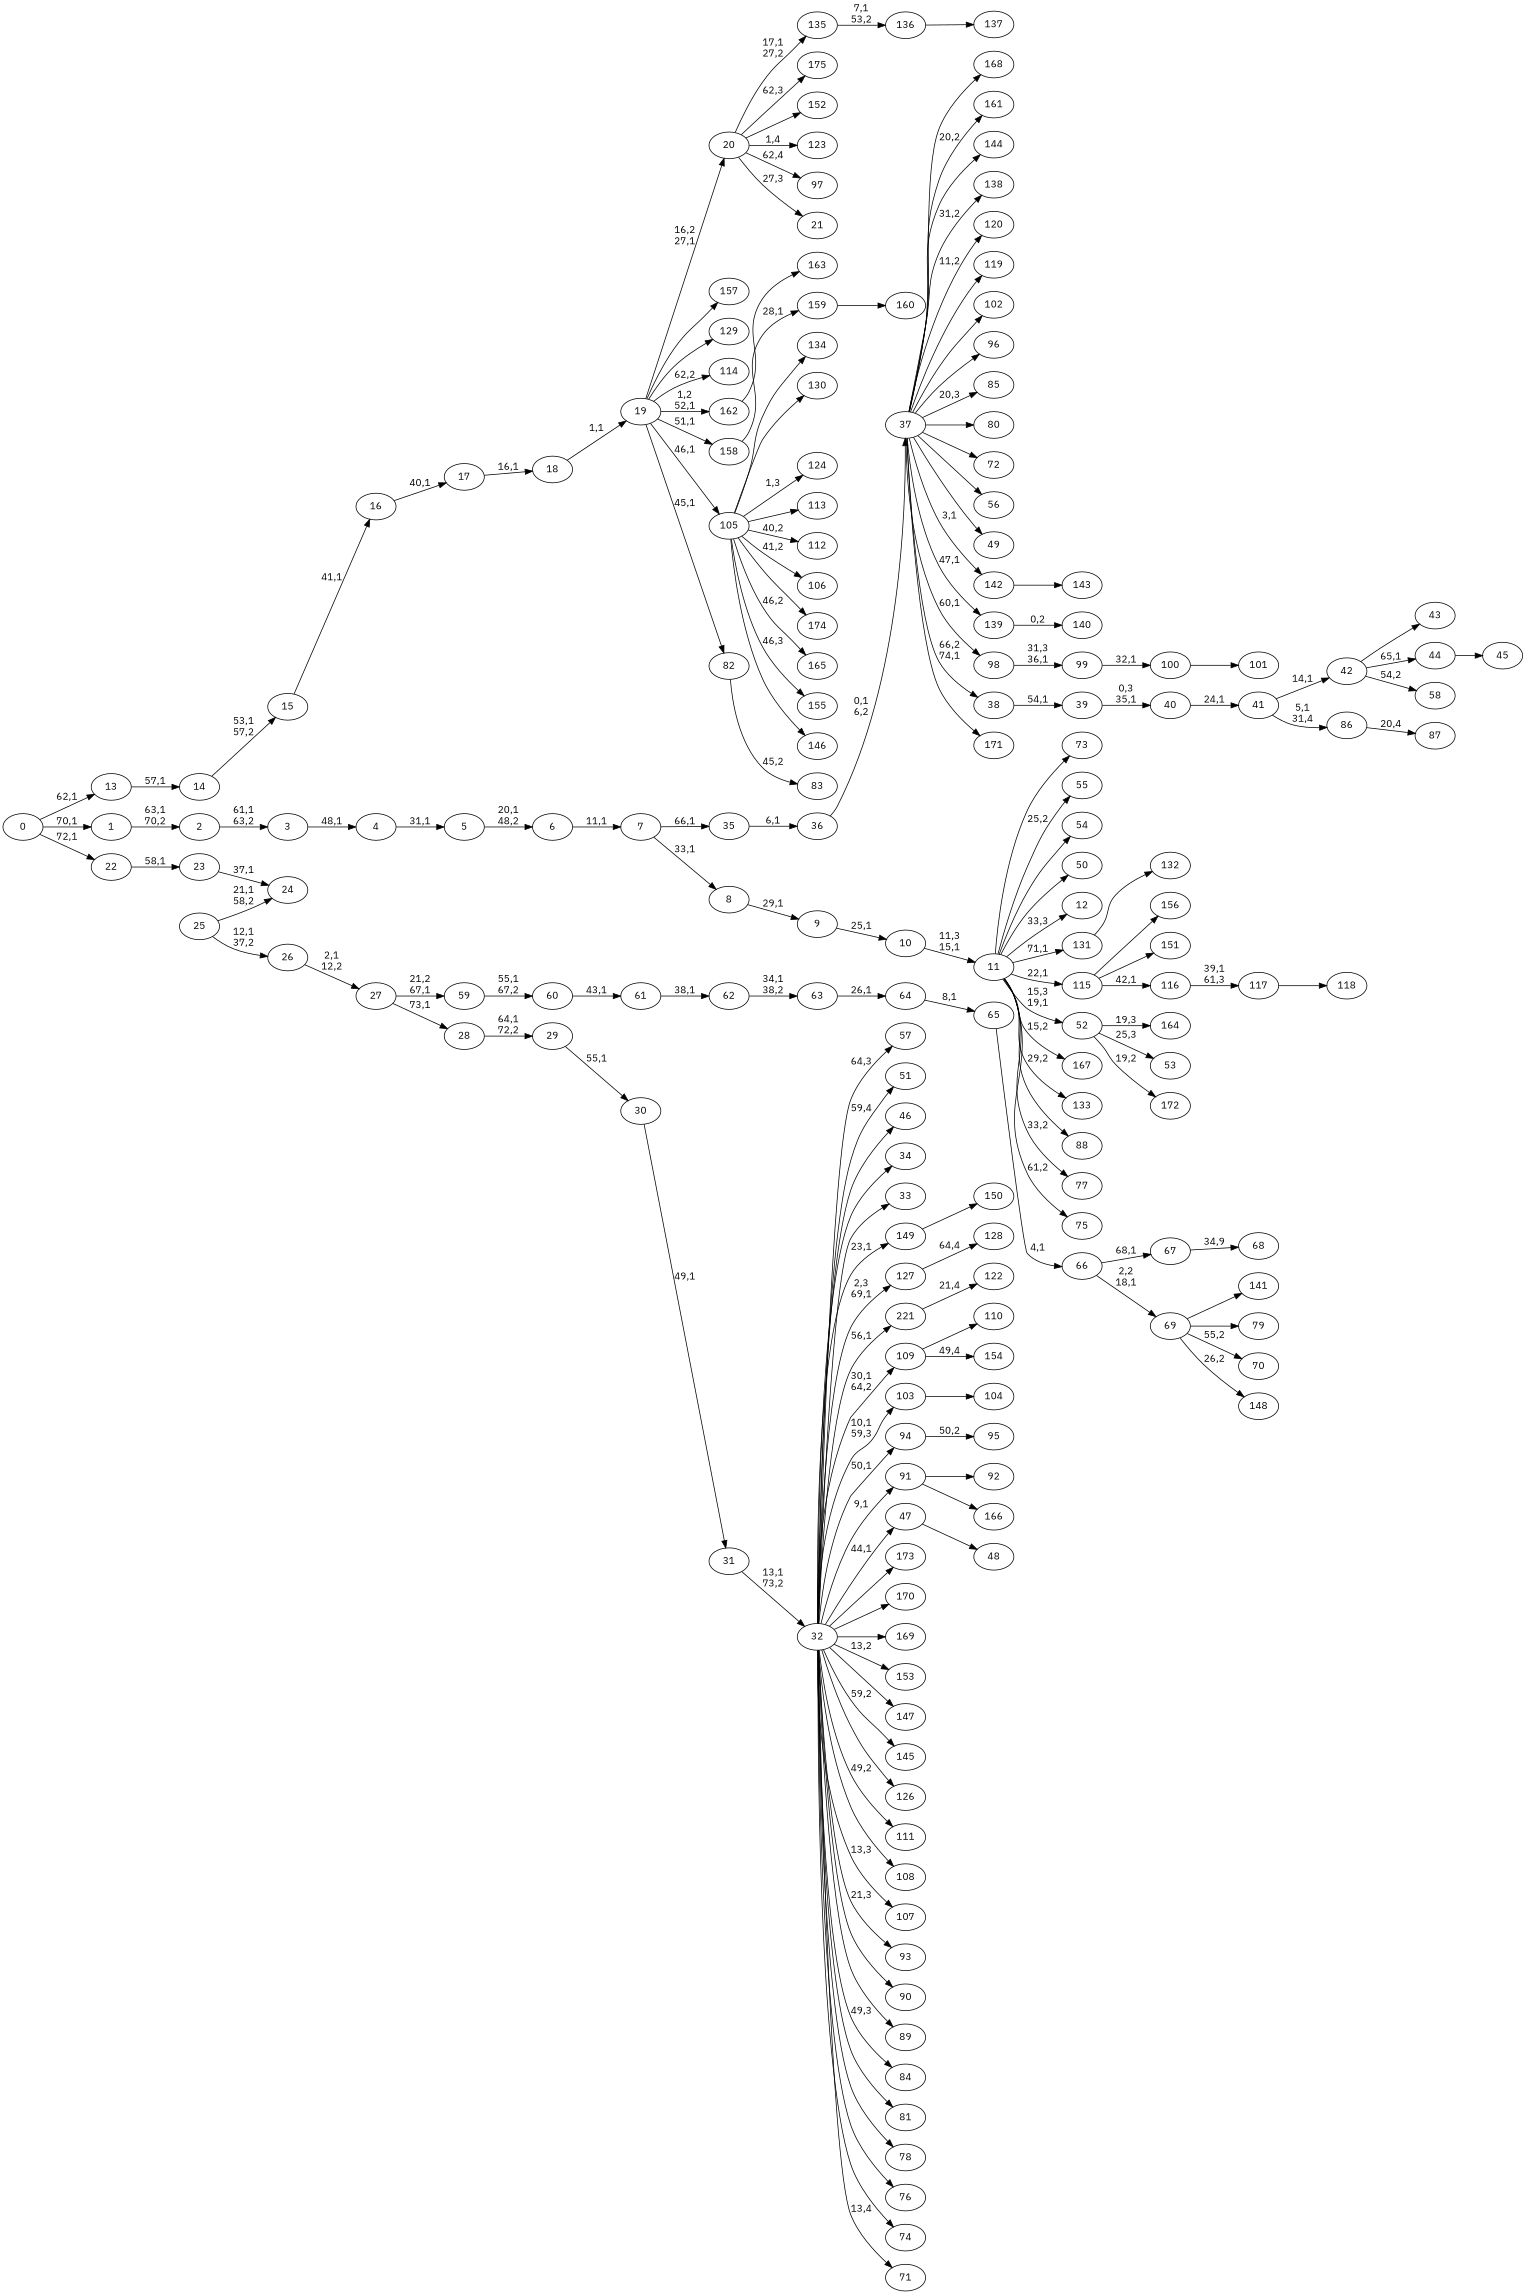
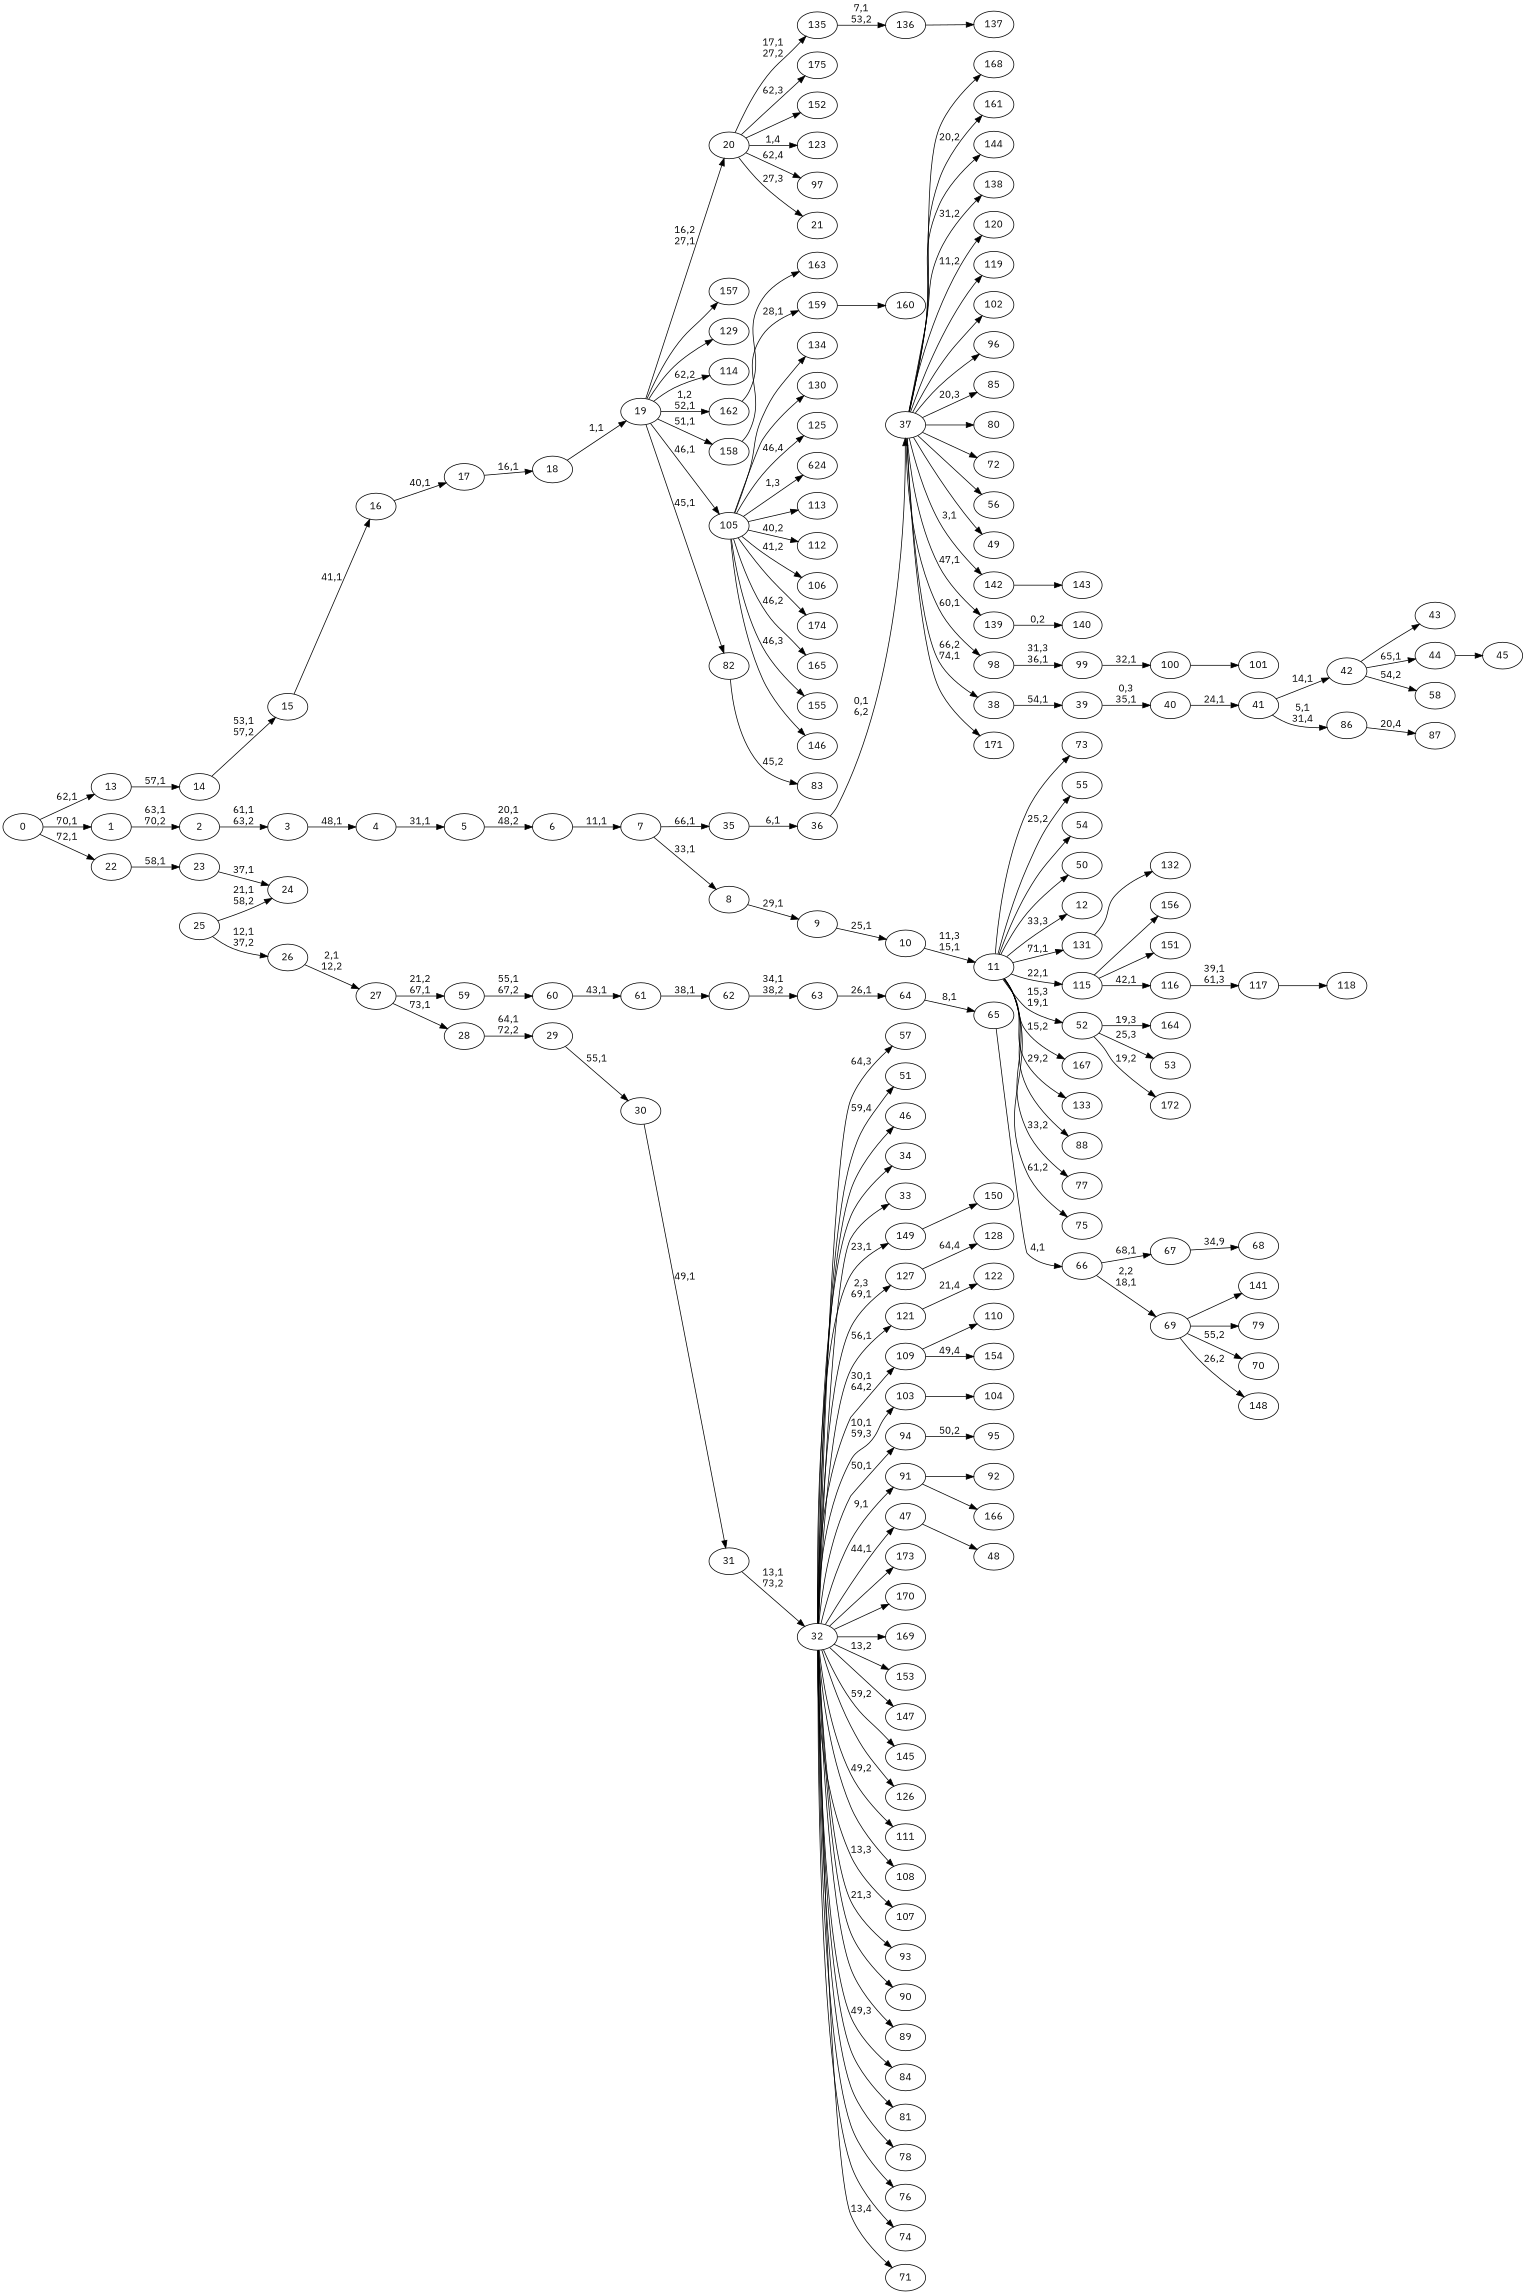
node "125": added
node "124": label "124" -> "624"
node "221": label "221" -> "121"
